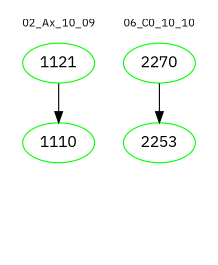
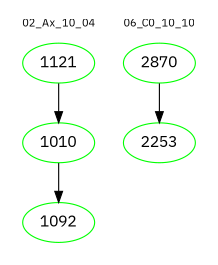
cluster "02_Ax_10_09": label "02_Ax_10_09" -> "02_Ax_10_04"
node "2270": label "2270" -> "2870"
node "1110": label "1110" -> "1010"
node "1092": added
